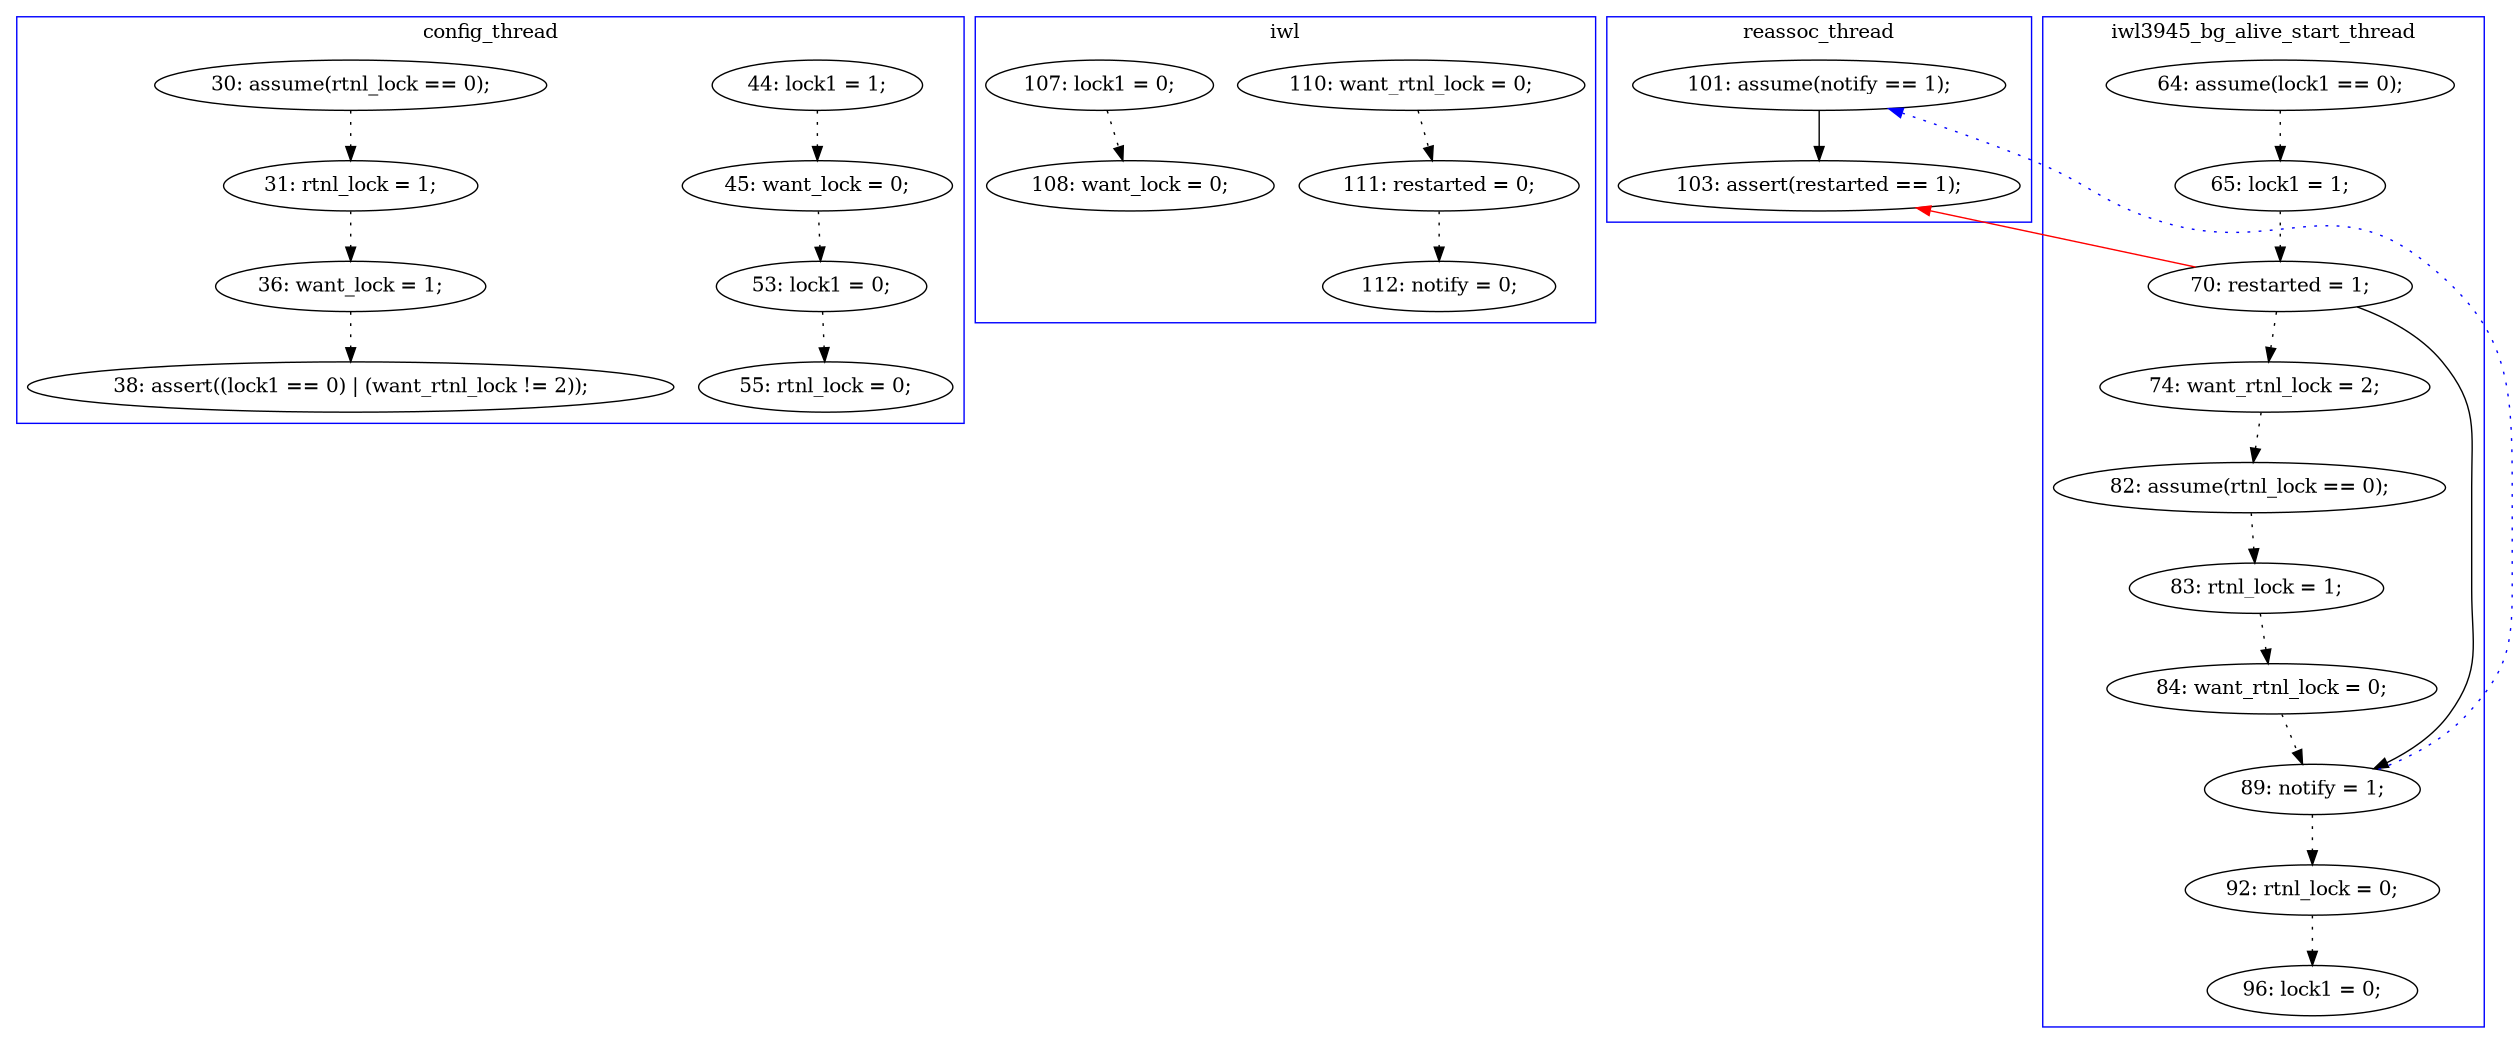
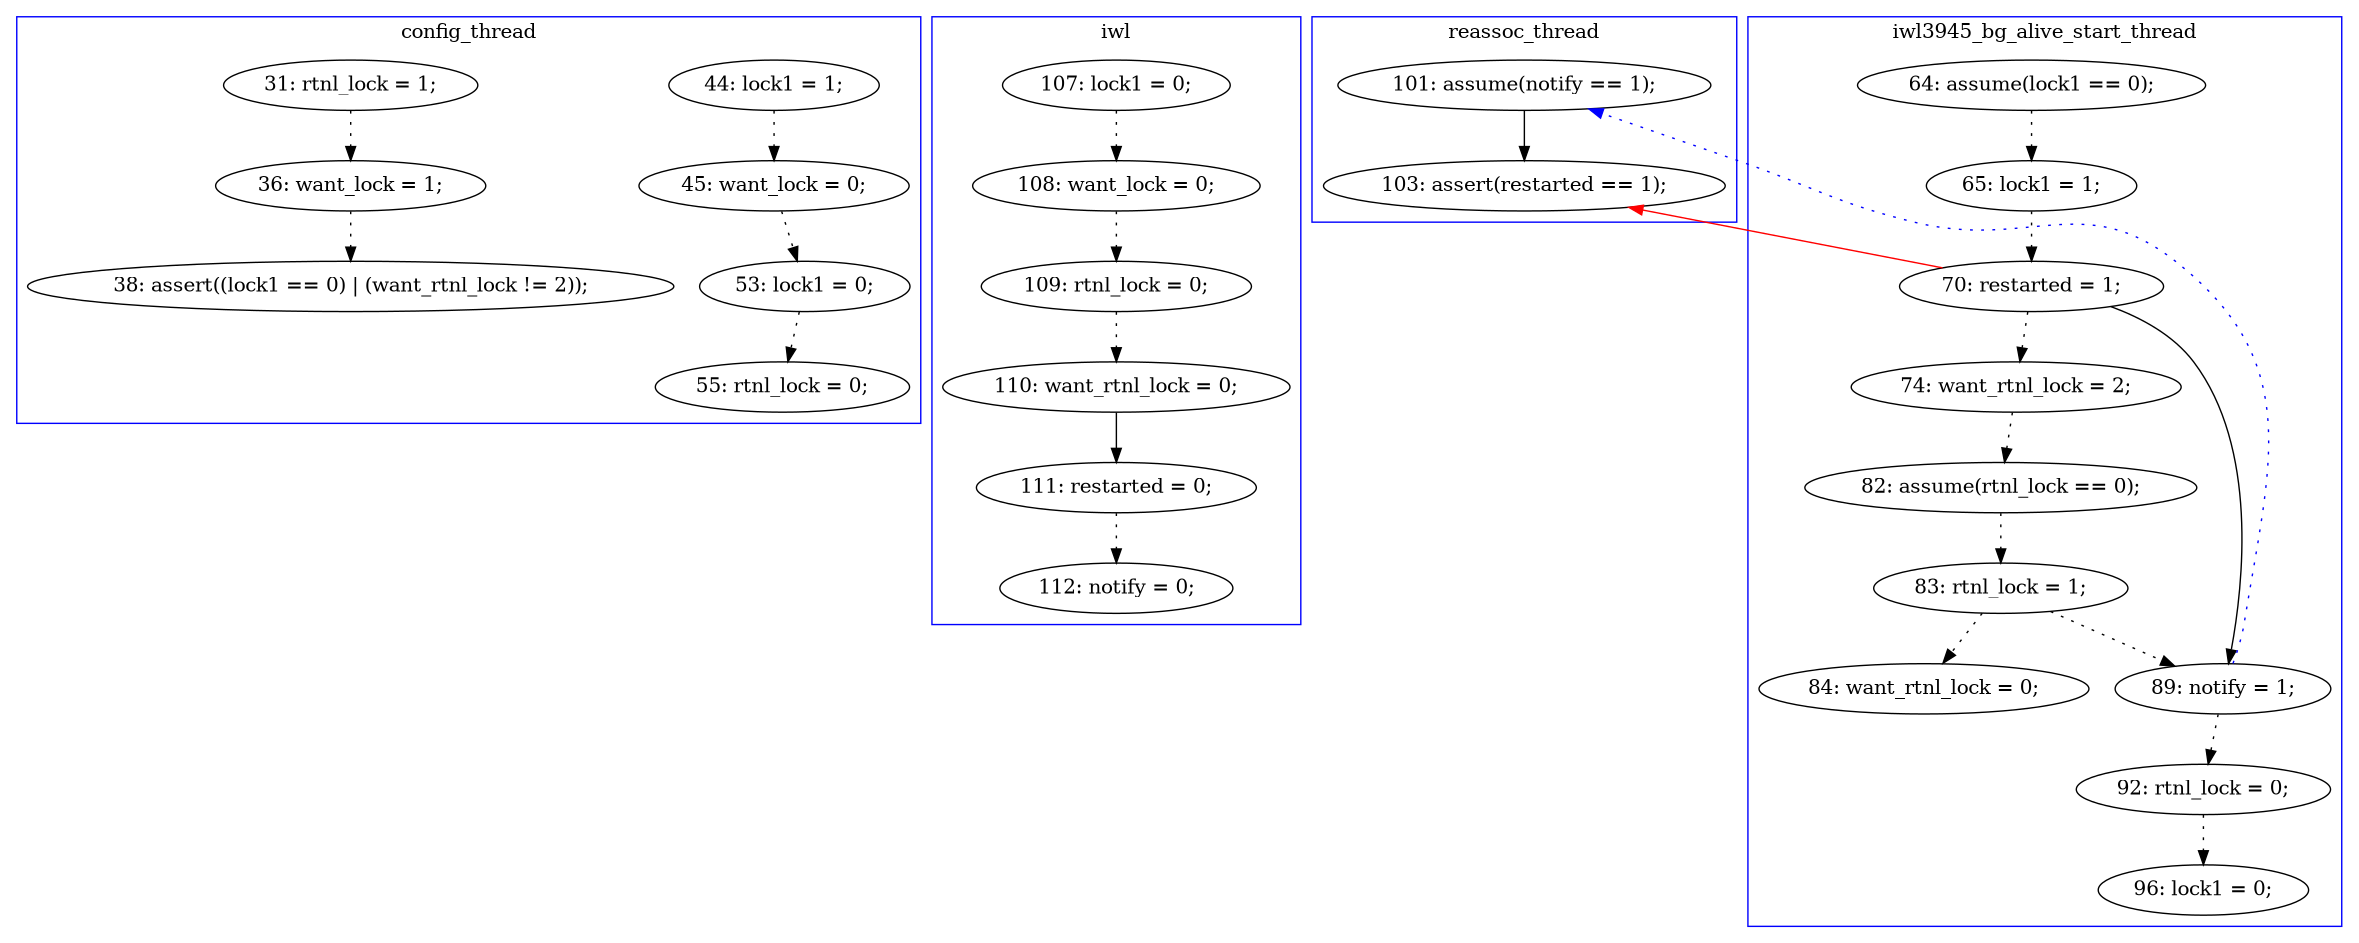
node "30: assume(rtnl_lock == 0);": removed
edge "110: want_rtnl_lock = 0;" -> "111: restarted = 0;": style dotted -> solid
node "109: rtnl_lock = 0;": added
edge "84: want_rtnl_lock = 0;" -> "89: notify = 1;": now "83: rtnl_lock = 1;" -> "89: notify = 1;"
